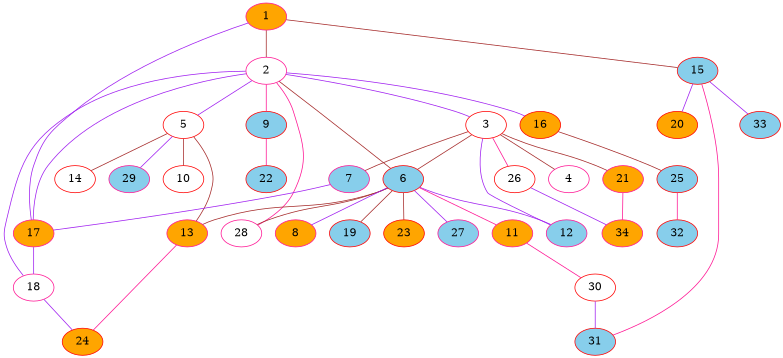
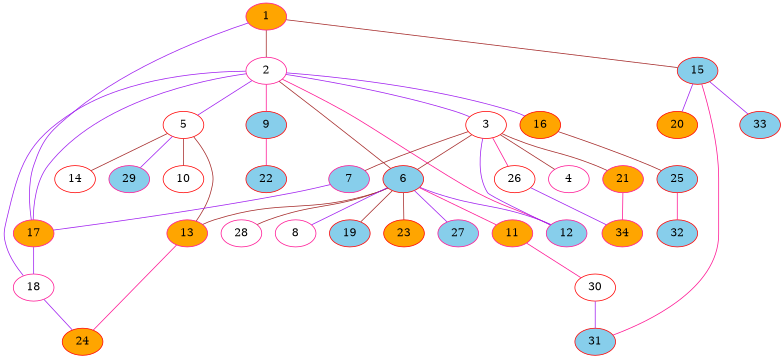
edge "2" -- "28": now "2" -- "12"
node "8": fillcolor orange -> white
